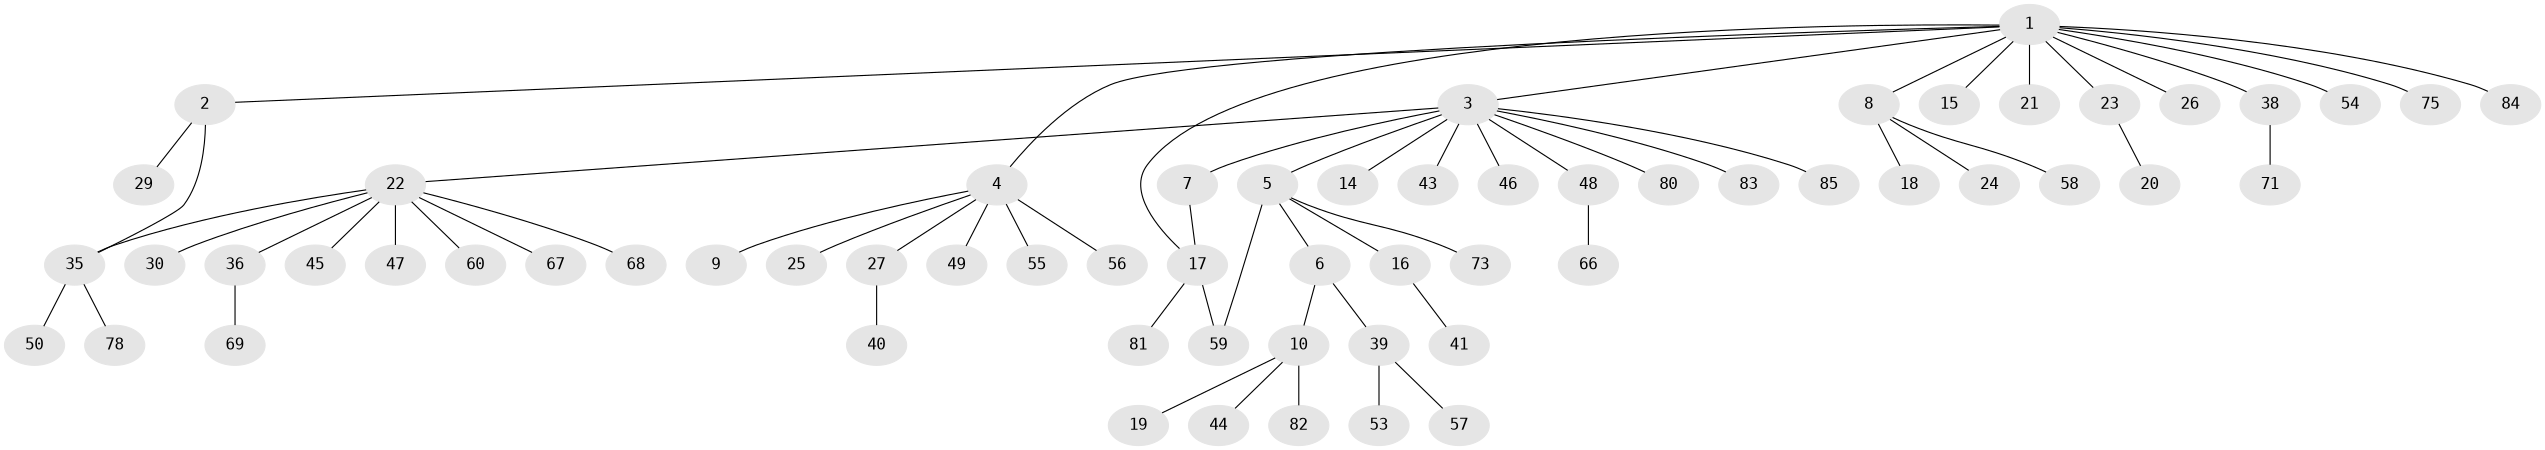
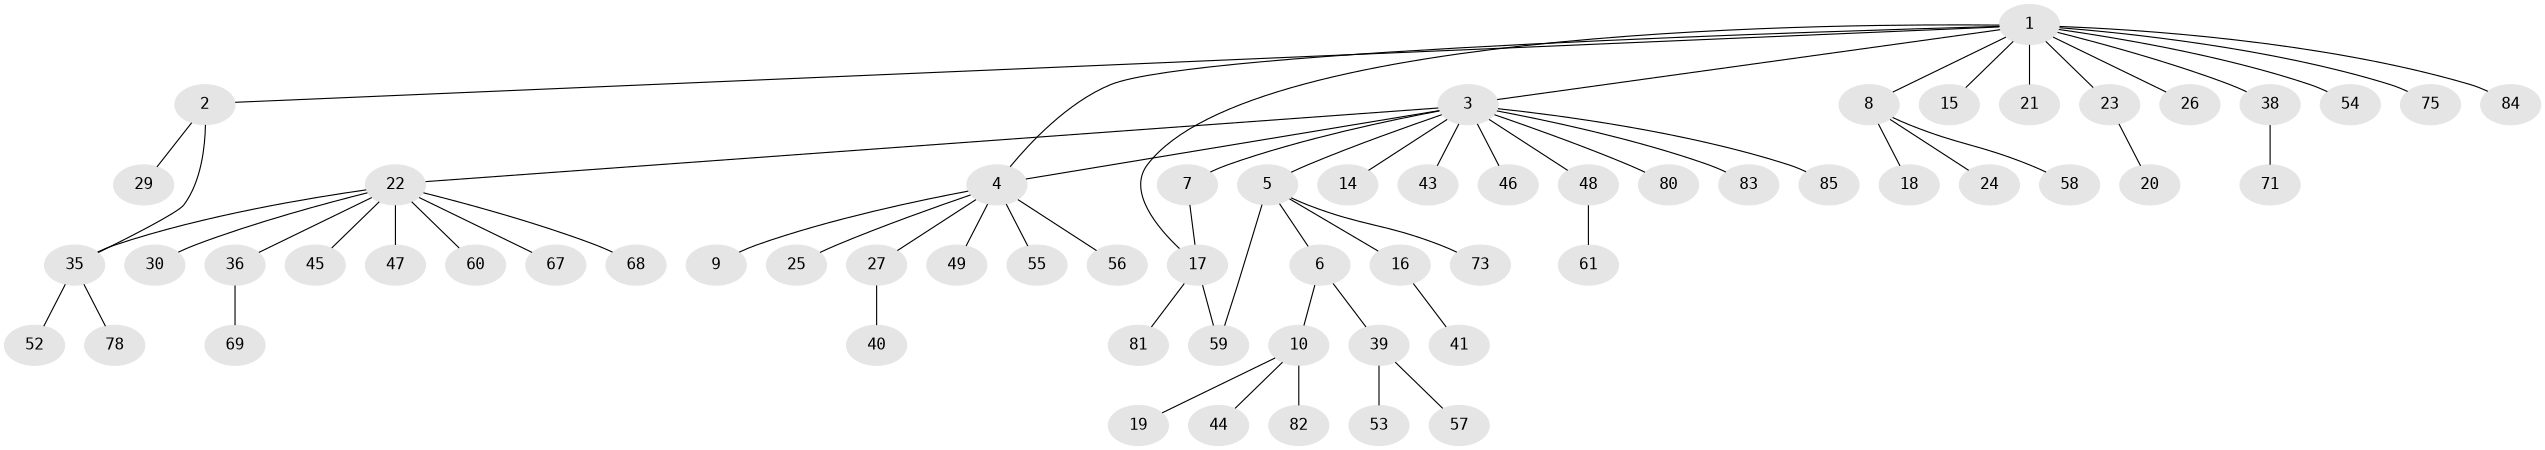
edge "3" -- "4": added
node "66": label "66" -> "61"
node "50": label "50" -> "52"
